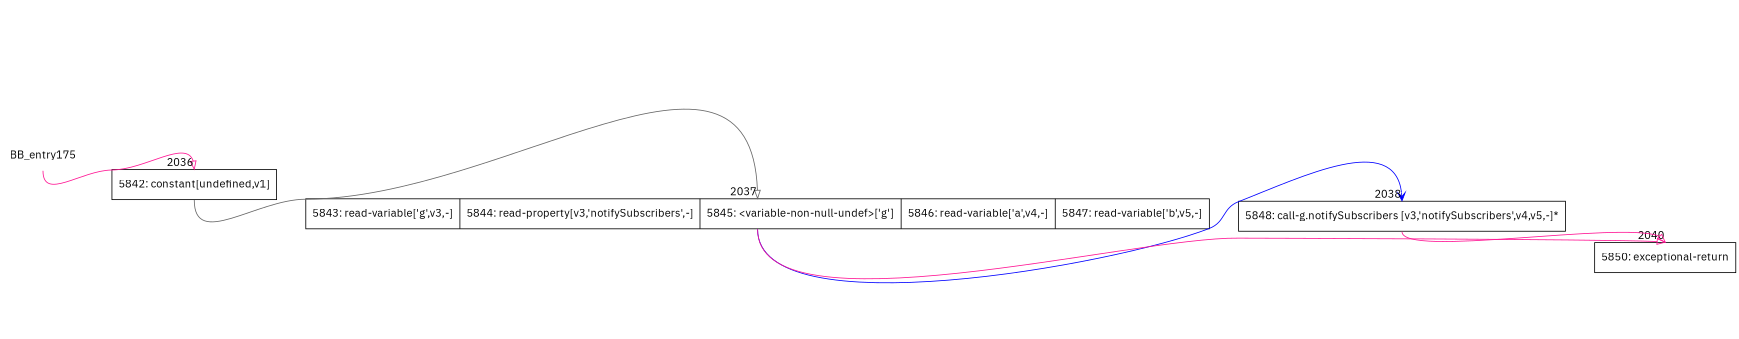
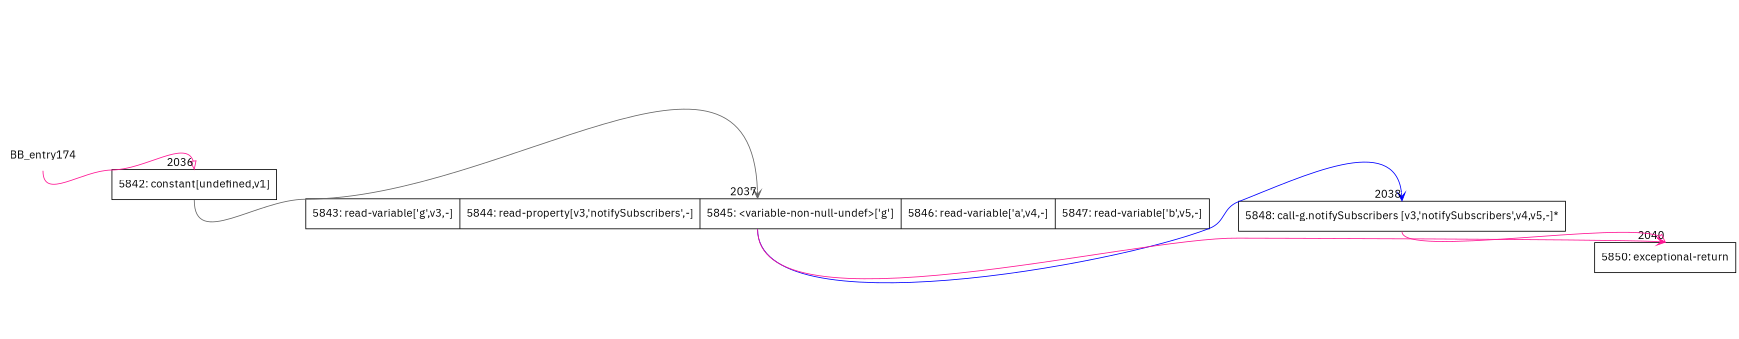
node "BB_entry175": label "BB_entry175" -> "BB_entry174"
edge "5842: constant[undefined,v1]" -> "5843: read-variable['g',v3,-]": arrowhead onormal -> vee
edge "5843: read-variable['g',v3,-]" -> "5850: exceptional-return": arrowhead onormal -> vee
